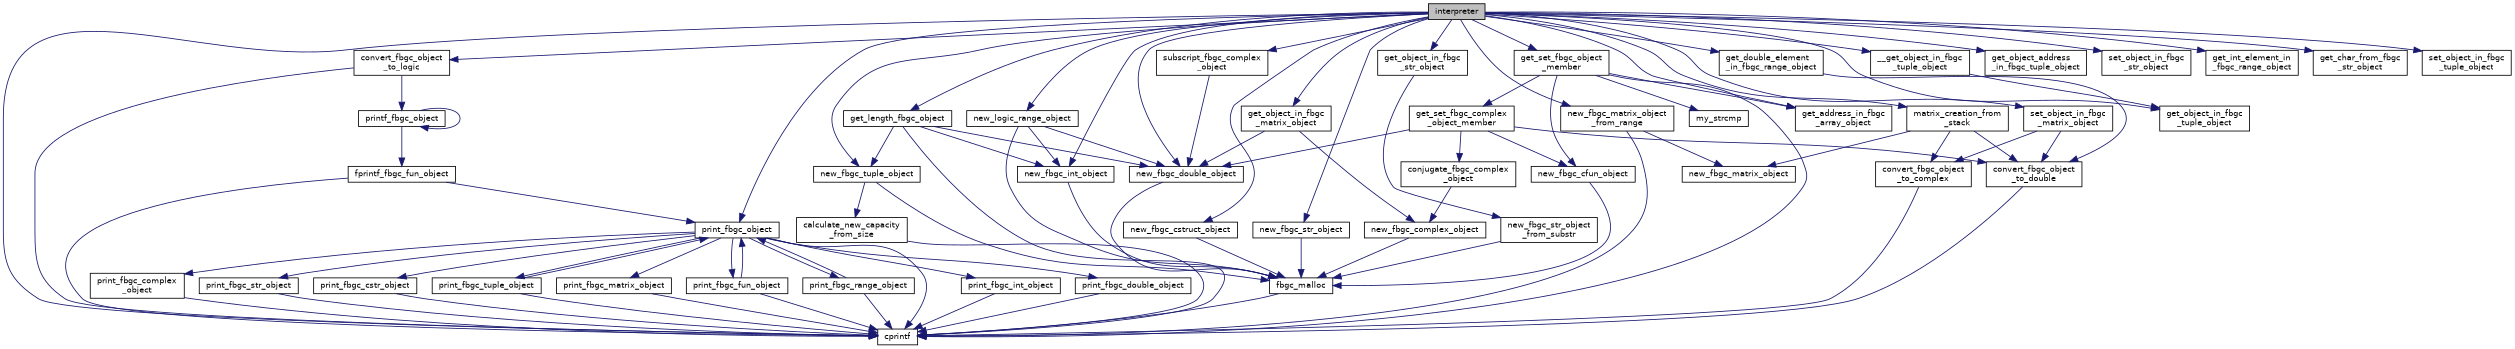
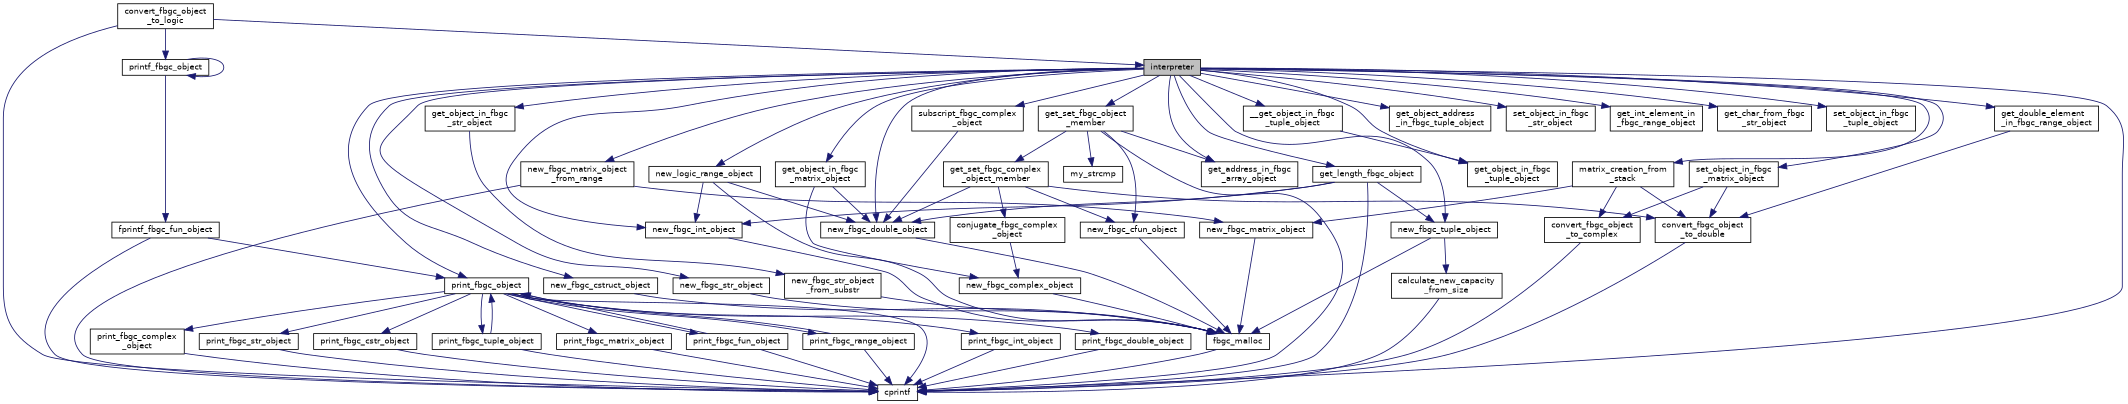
edge "interpreter" -> "convert_fbgc_object _to_logic": reversed
edge "new_fbgc_matrix_object" -> "fbgc_malloc": added
